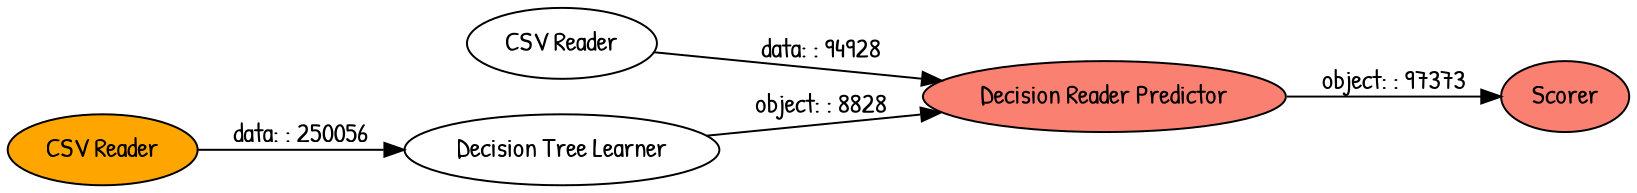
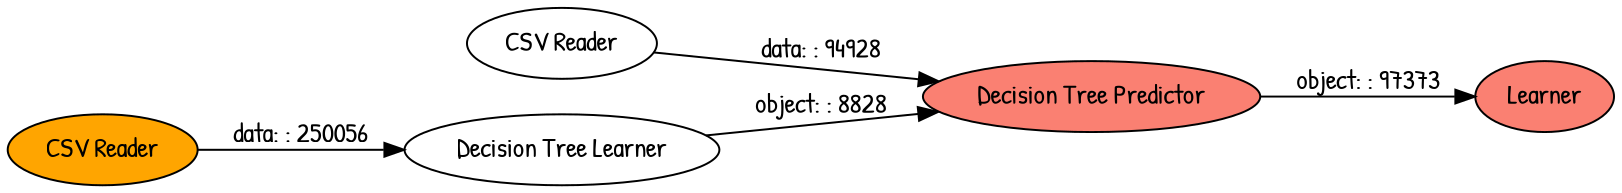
node "Decision Reader Predictor": label "Decision Reader Predictor" -> "Decision Tree Predictor"
node "Scorer": label "Scorer" -> "Learner"
